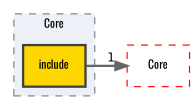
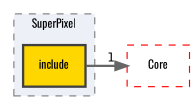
cluster "Core": label "Core" -> "SuperPixel"
